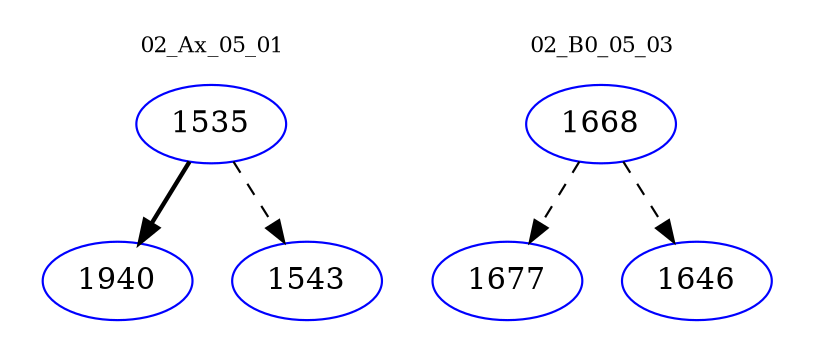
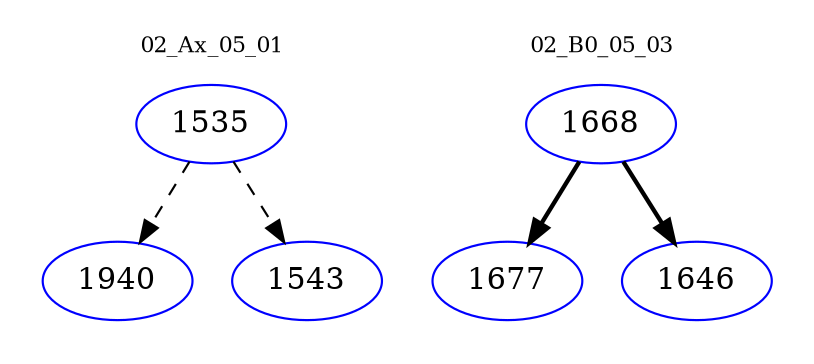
edge "1535" -> "1940": style bold -> dashed
edge "1668" -> "1677": style dashed -> bold
edge "1668" -> "1646": style dashed -> bold
